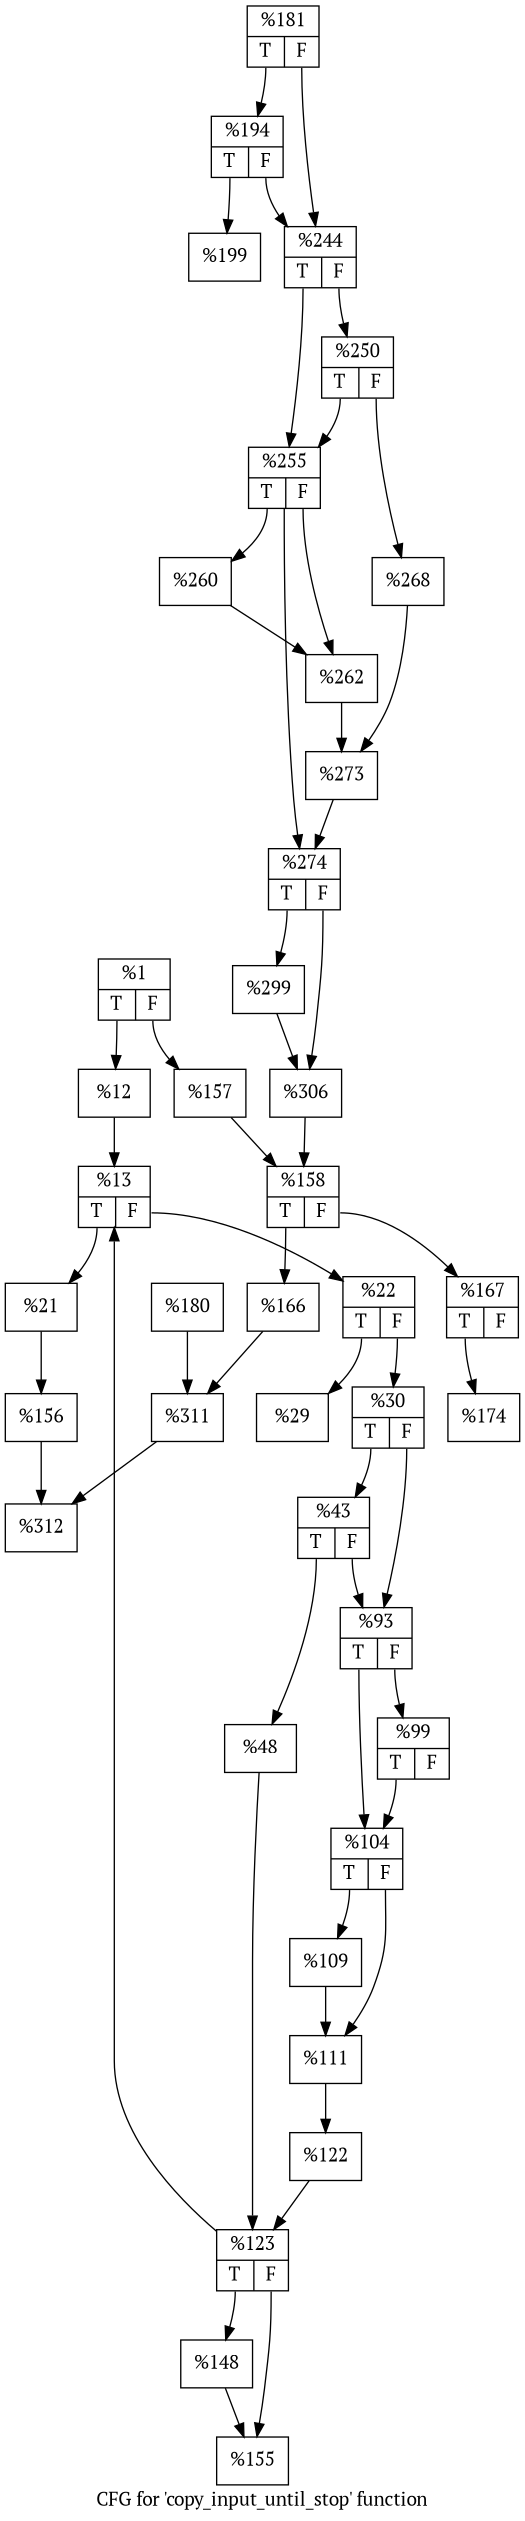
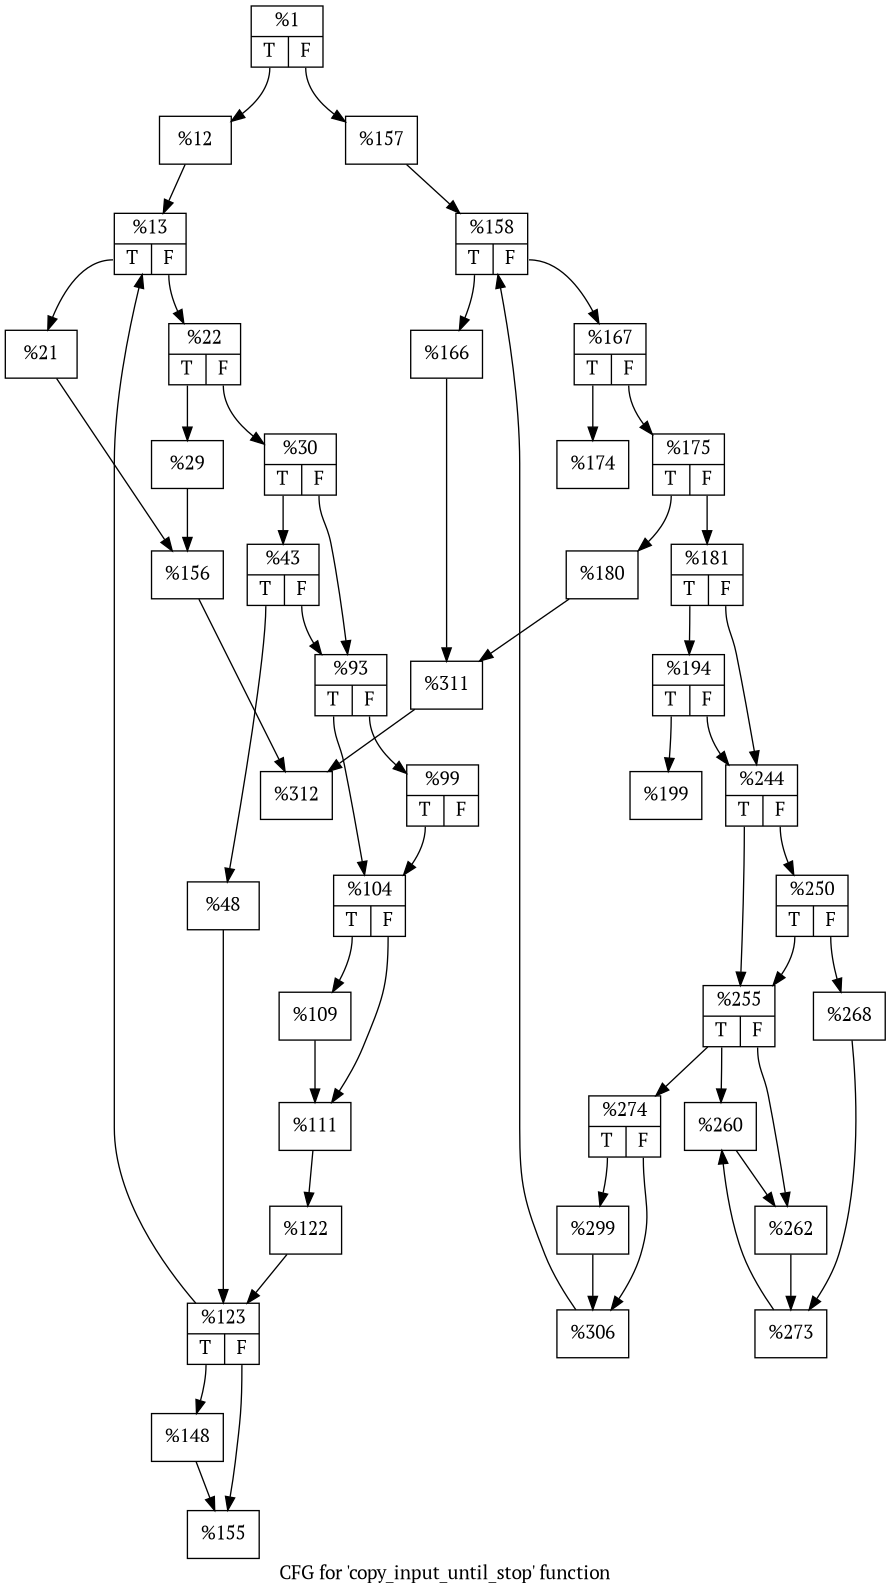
node "%175": added
edge "%29" -> "%156": added
edge "%273" -> "%274": now "%273" -> "%260"
